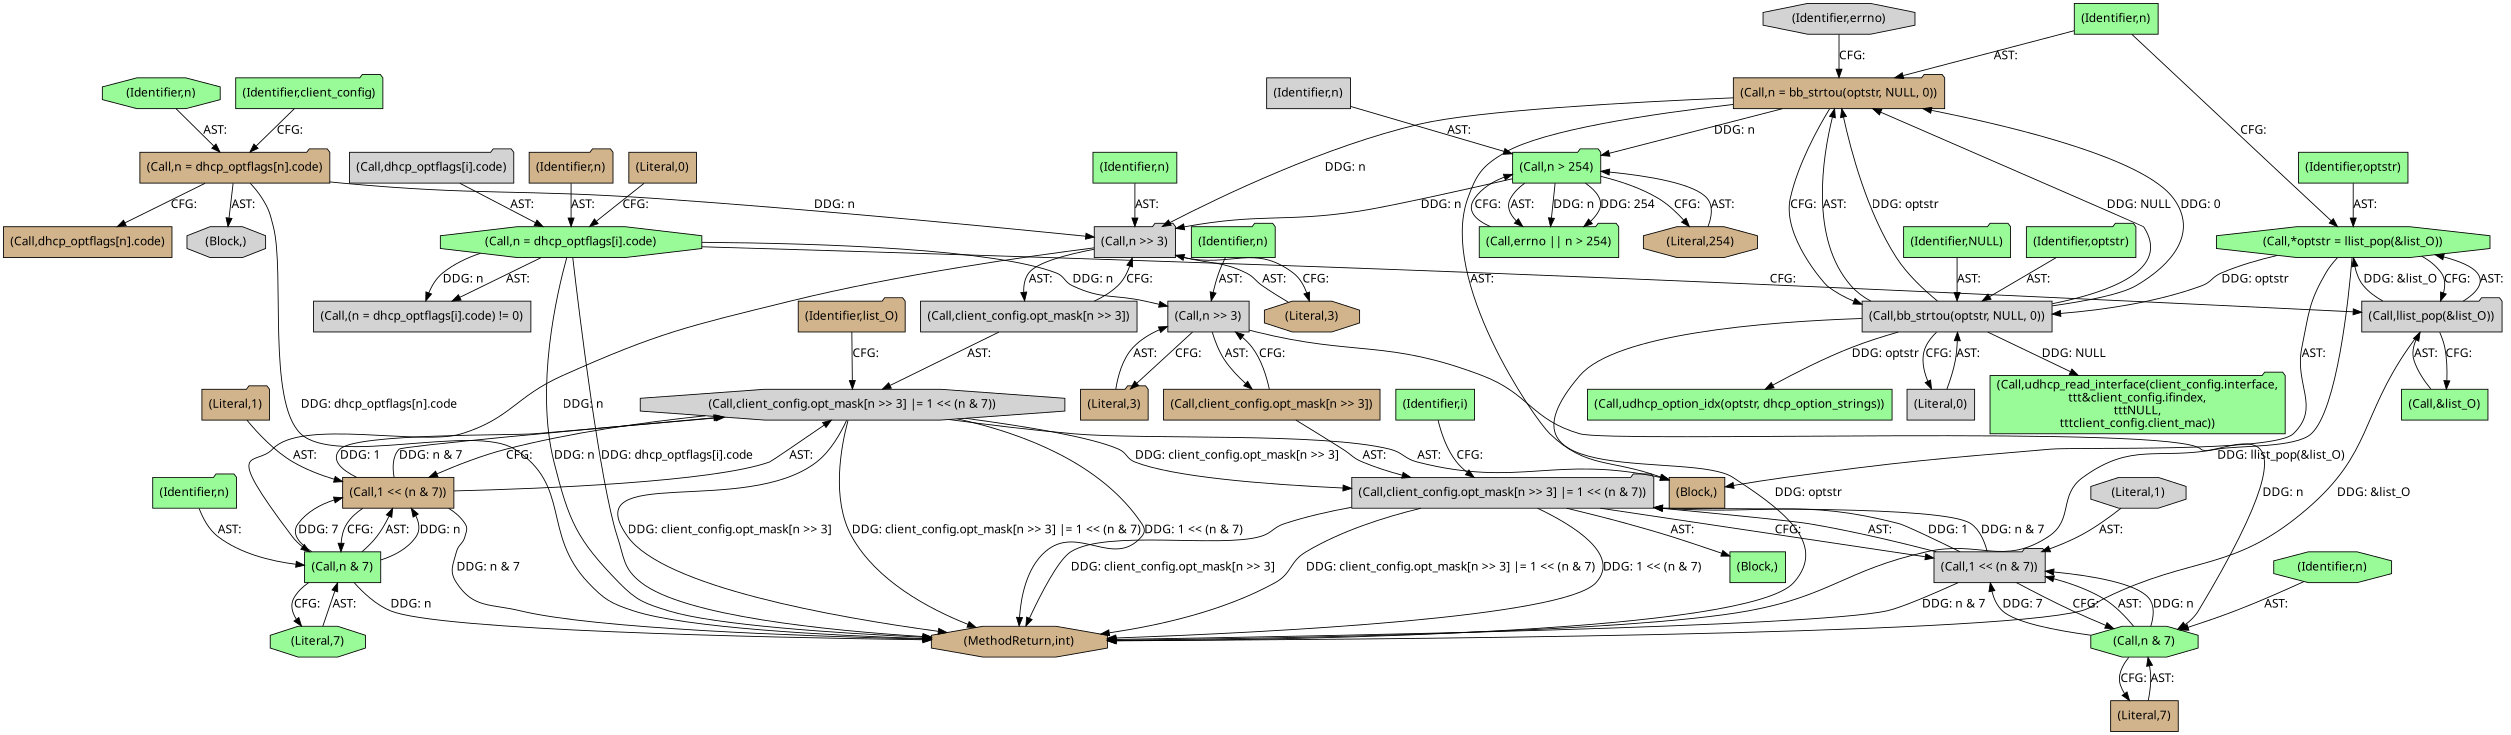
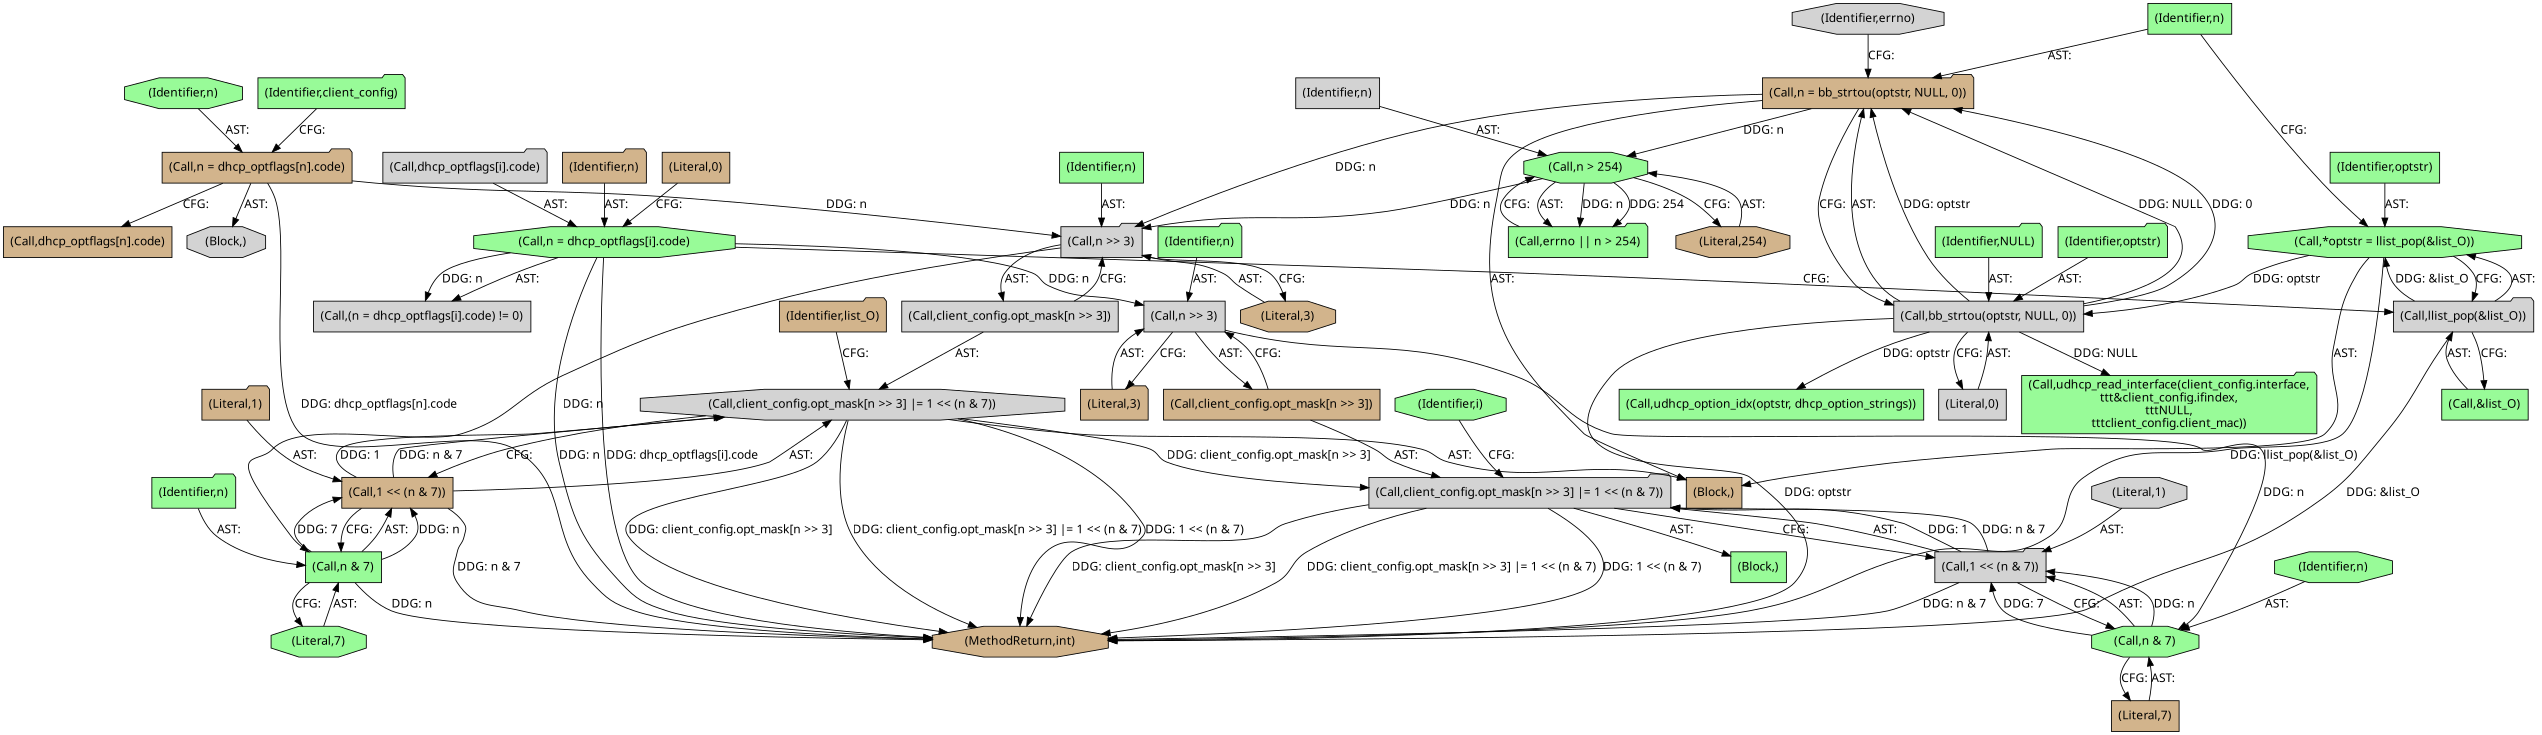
node "(Call,n > 254)": shape folder -> octagon
node "(Identifier,i)": shape box -> octagon
